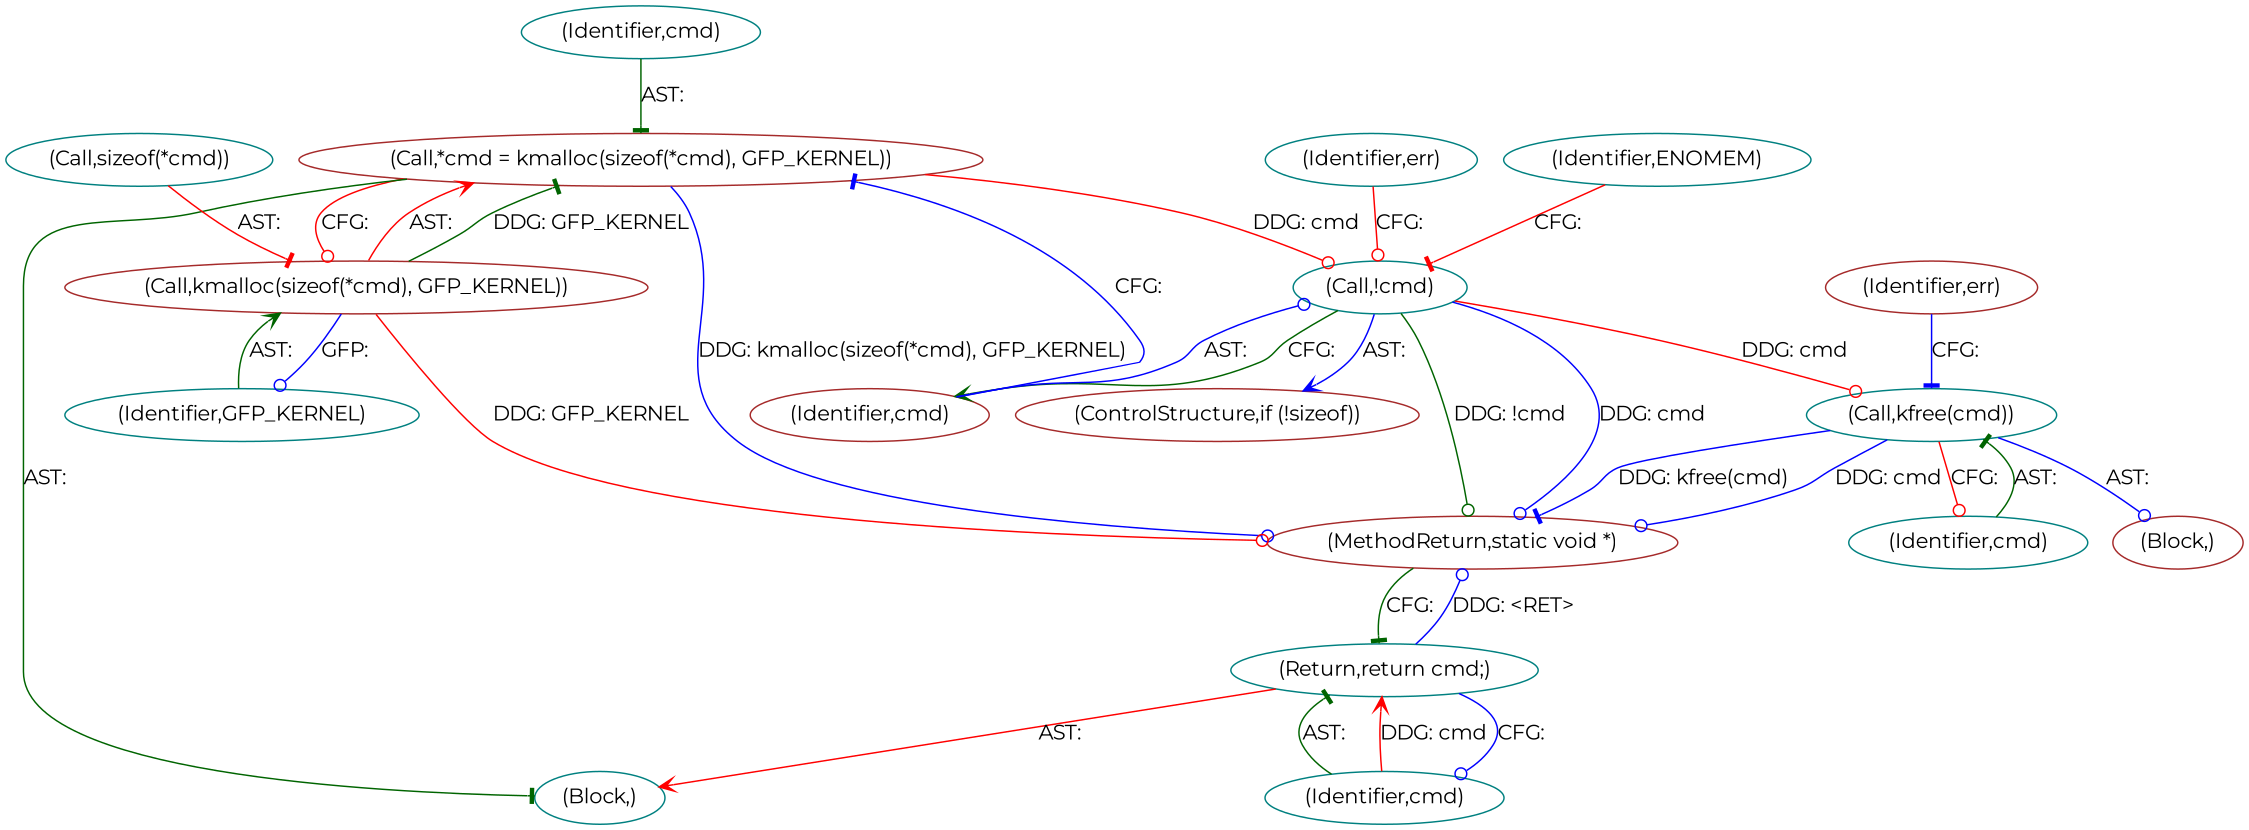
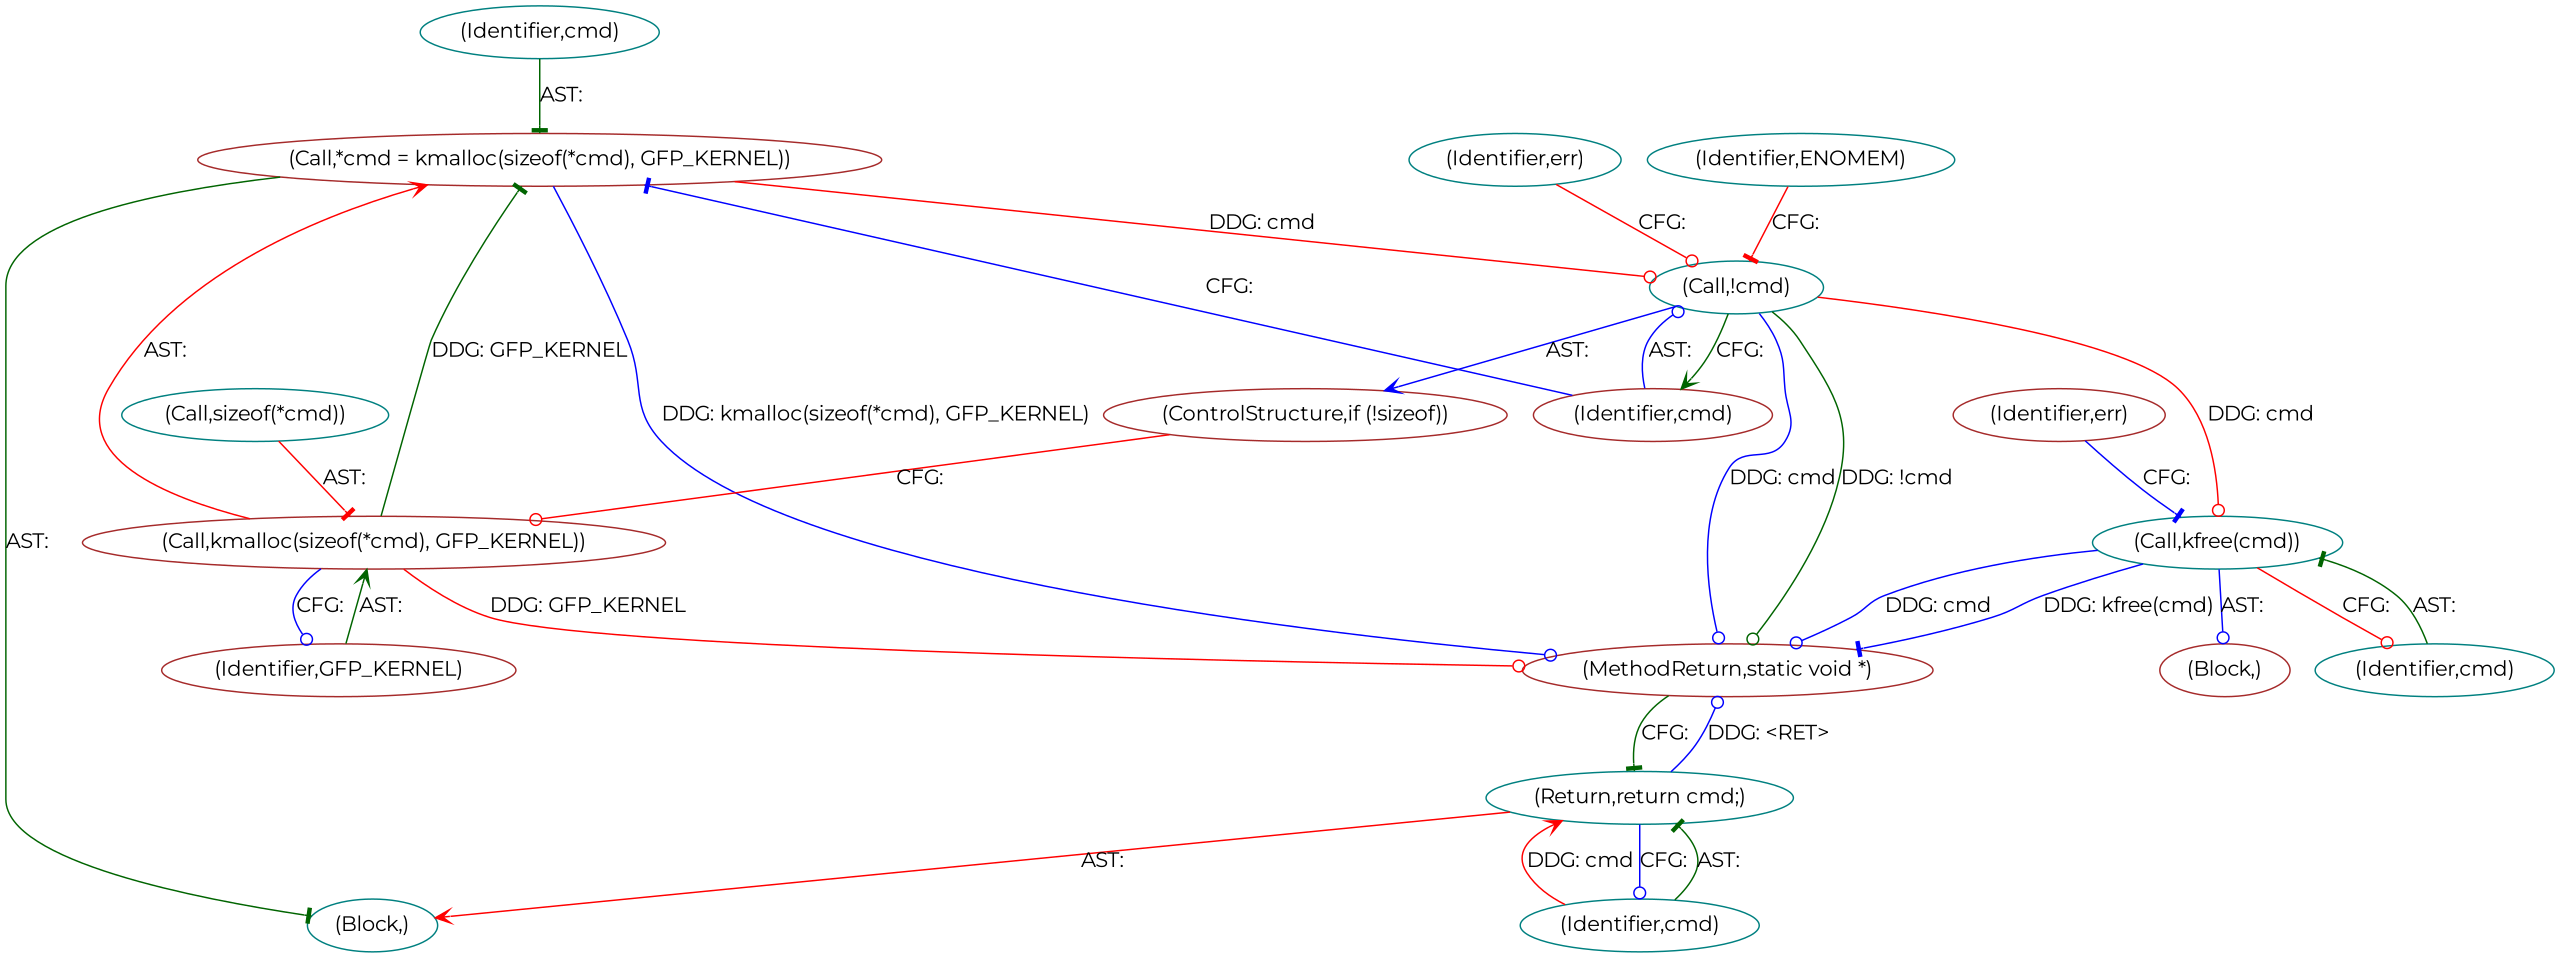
edge "(Call,*cmd = kmalloc(sizeof(*cmd), GFP_KERNEL))" -> "(Call,kmalloc(sizeof(*cmd), GFP_KERNEL))": now "(ControlStructure,if (!sizeof))" -> "(Call,kmalloc(sizeof(*cmd), GFP_KERNEL))"
edge "(Call,kmalloc(sizeof(*cmd), GFP_KERNEL))" -> "(Identifier,GFP_KERNEL)": label "GFP: " -> "CFG: "
node "(Identifier,GFP_KERNEL)": color teal -> brown
